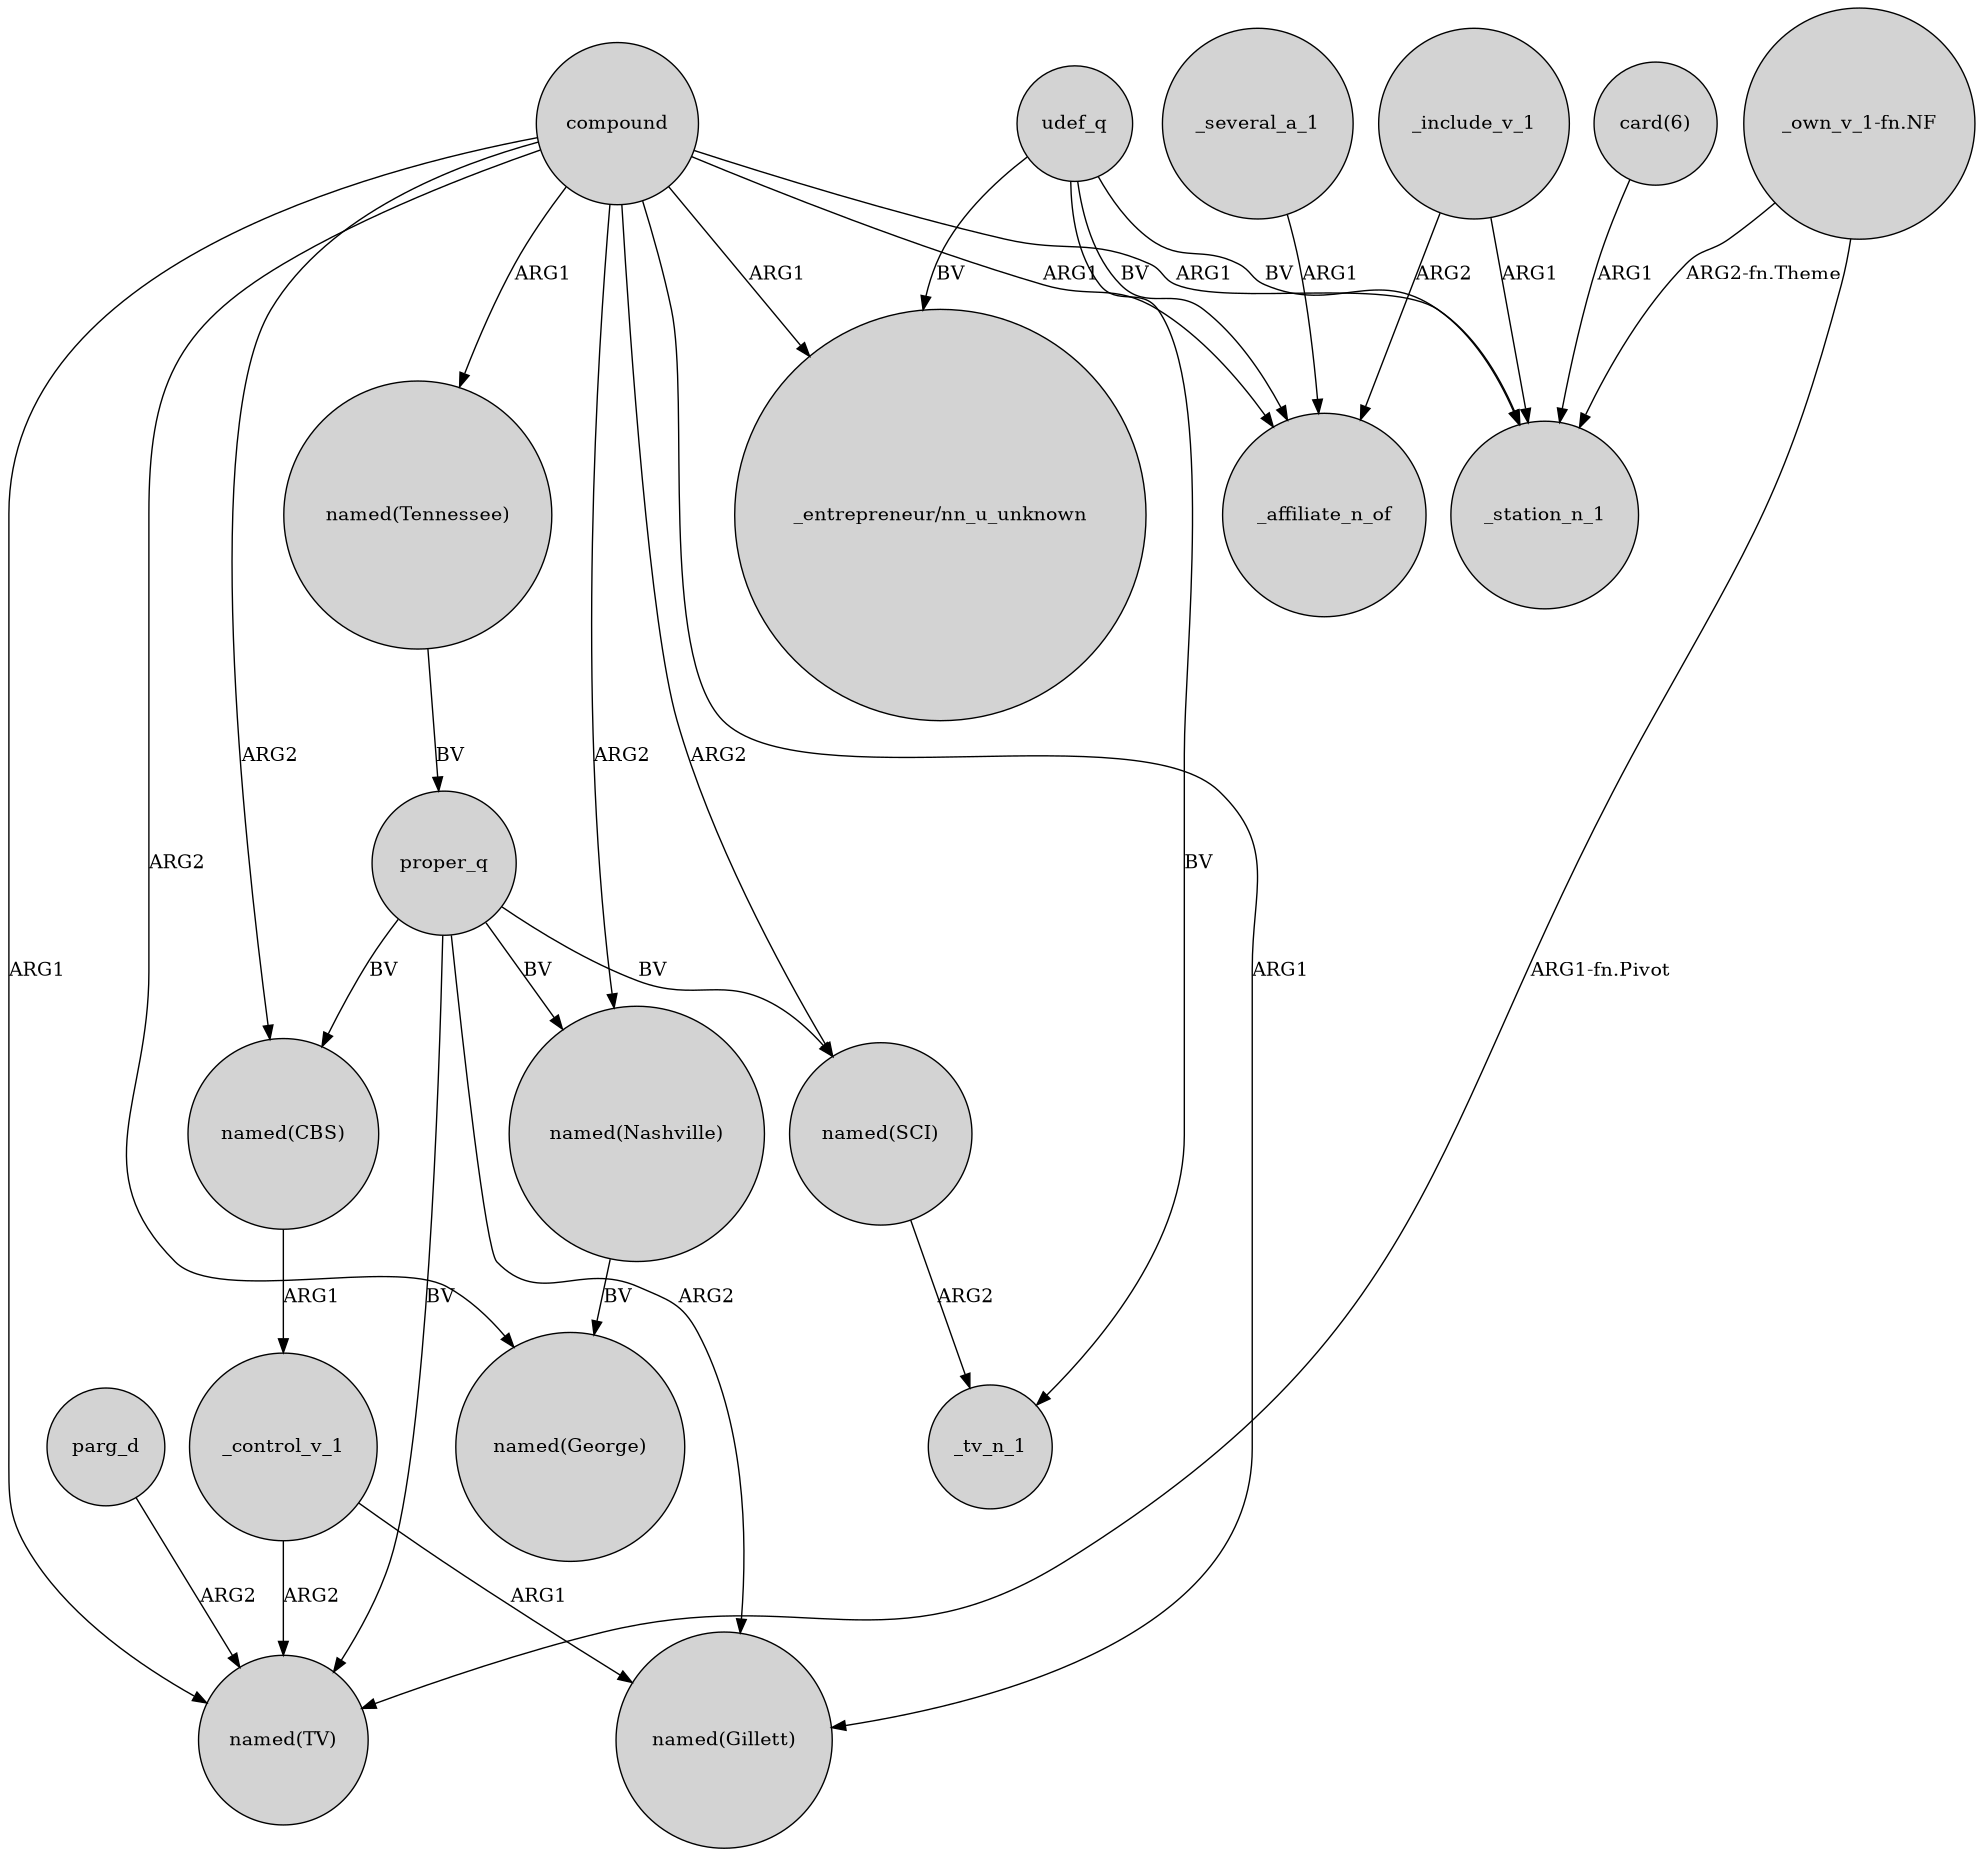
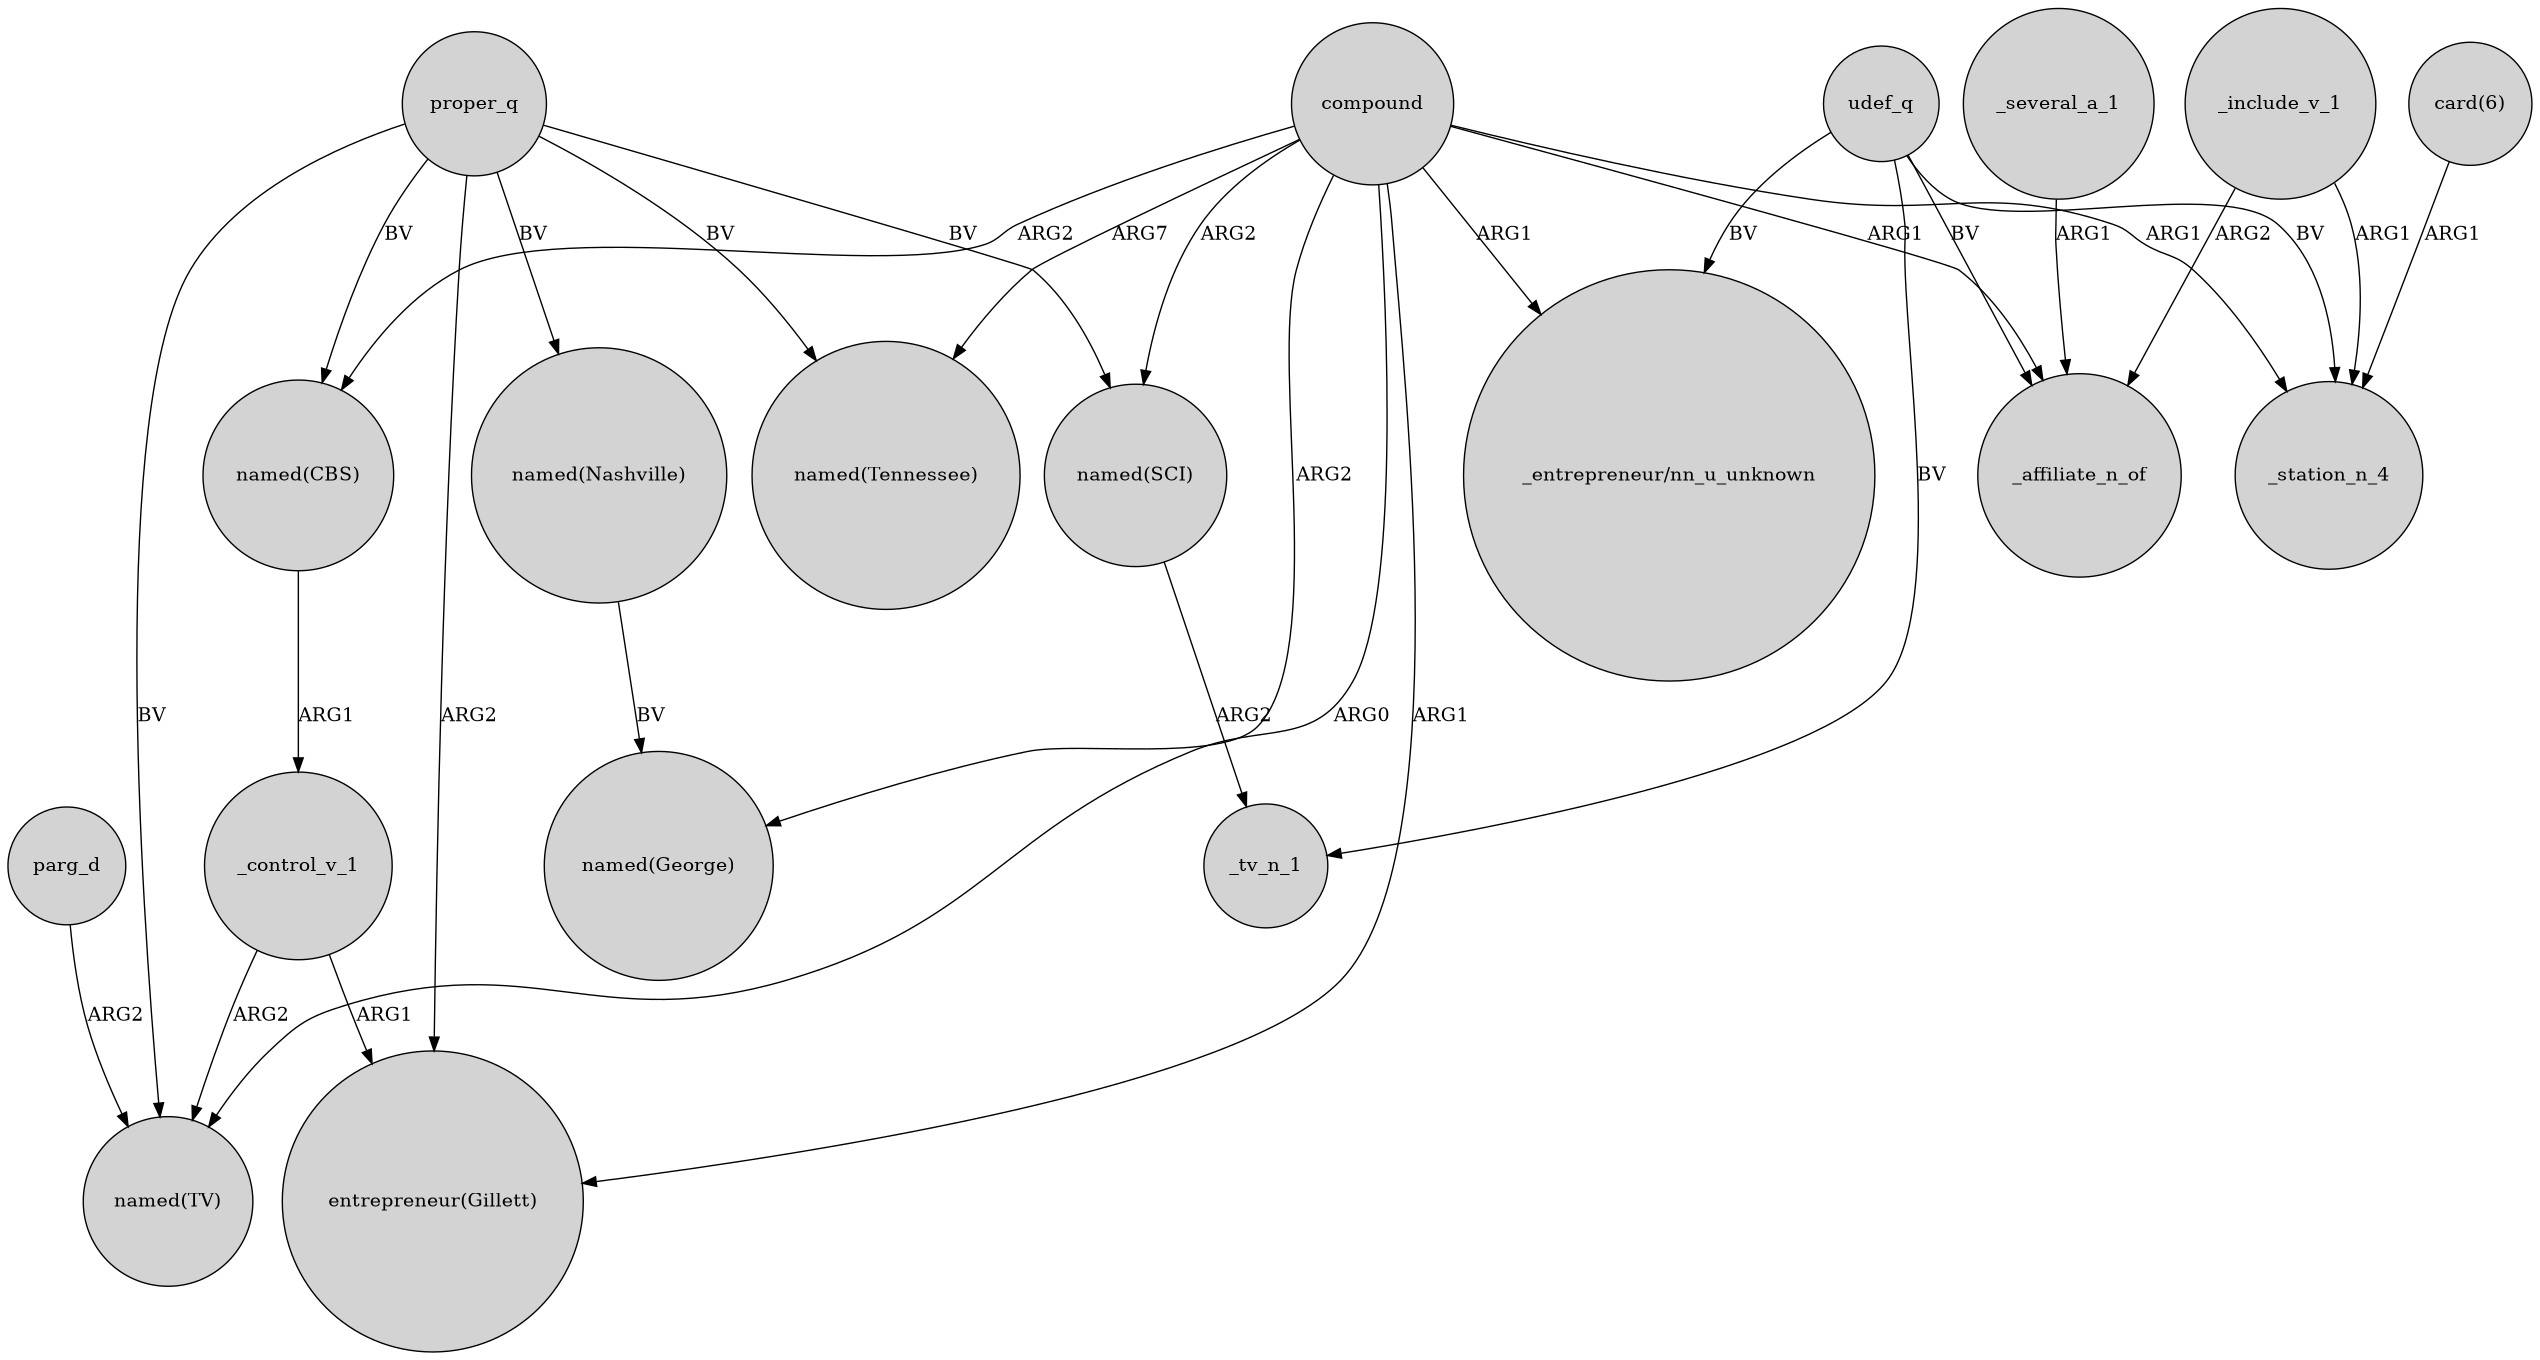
node "_own_v_1-fn.NF": removed
edge "compound" -> "named(Tennessee)": label "ARG1" -> "ARG7"
node "_station_n_1": label "_station_n_1" -> "_station_n_4"
edge "compound" -> "named(Nashville)": removed, label "ARG2"
edge "named(Tennessee)" -> "proper_q": reversed
edge "compound" -> "named(TV)": label "ARG1" -> "ARG0"
node "named(Gillett)": label "named(Gillett)" -> "entrepreneur(Gillett)"
